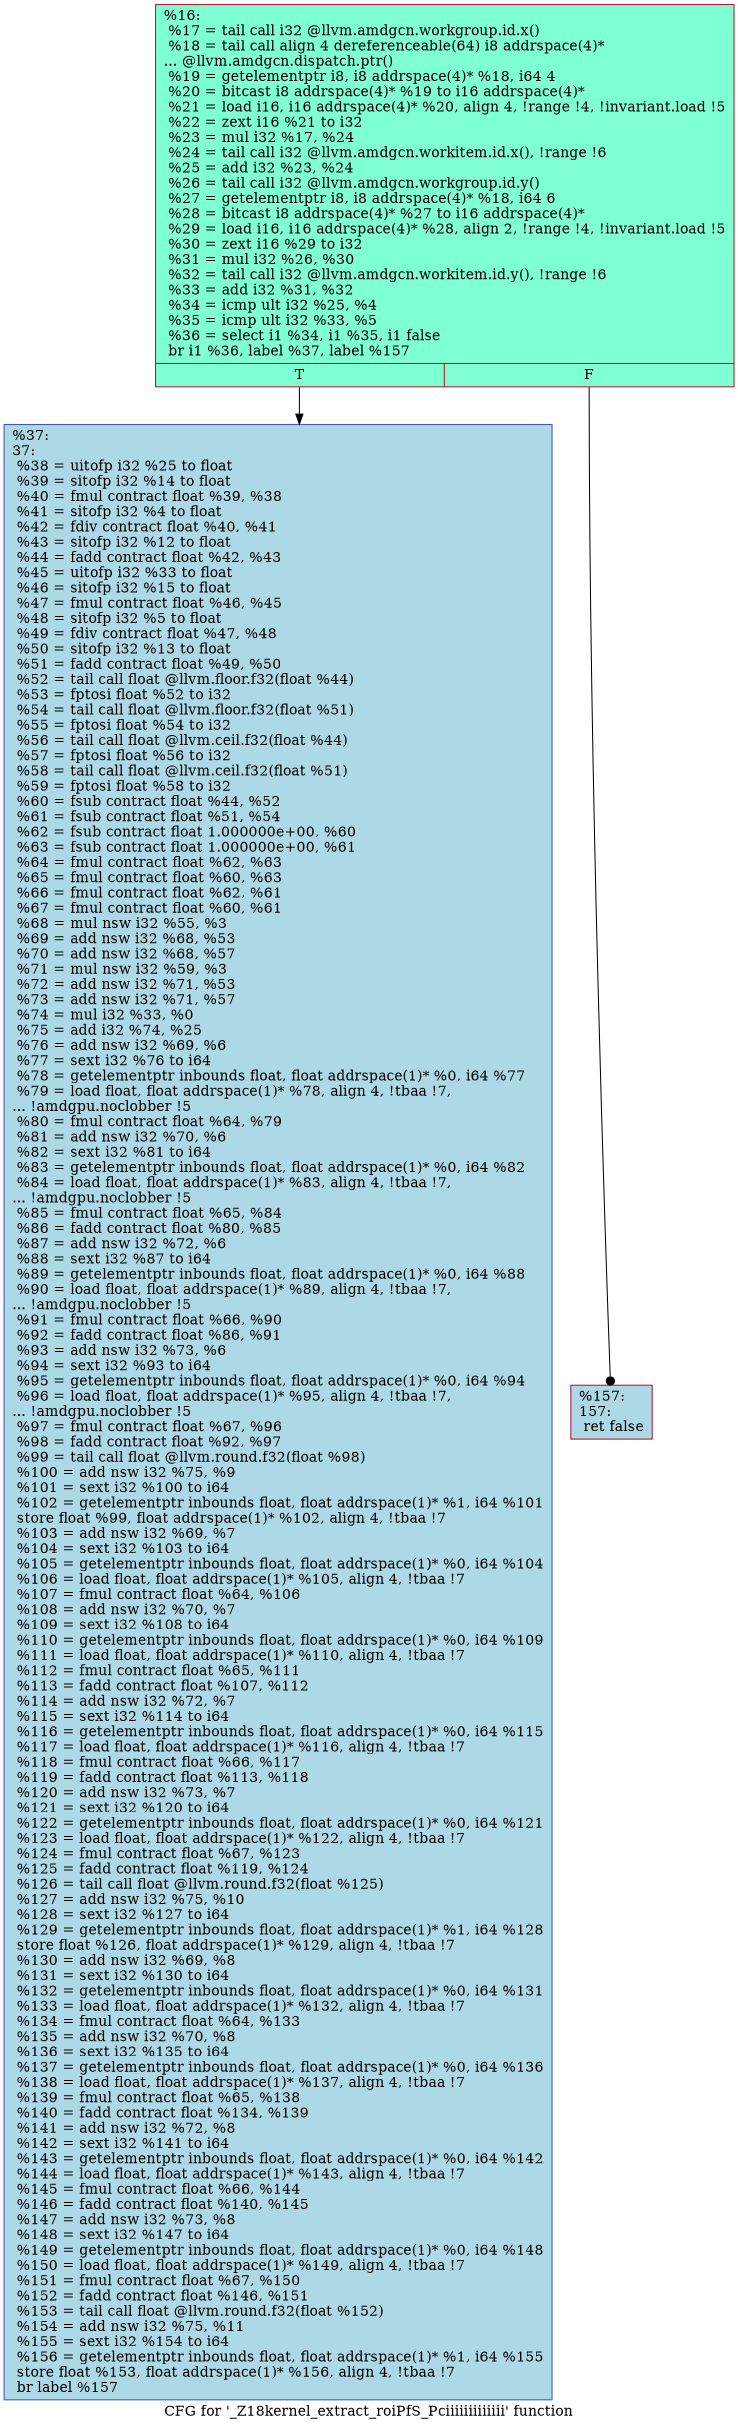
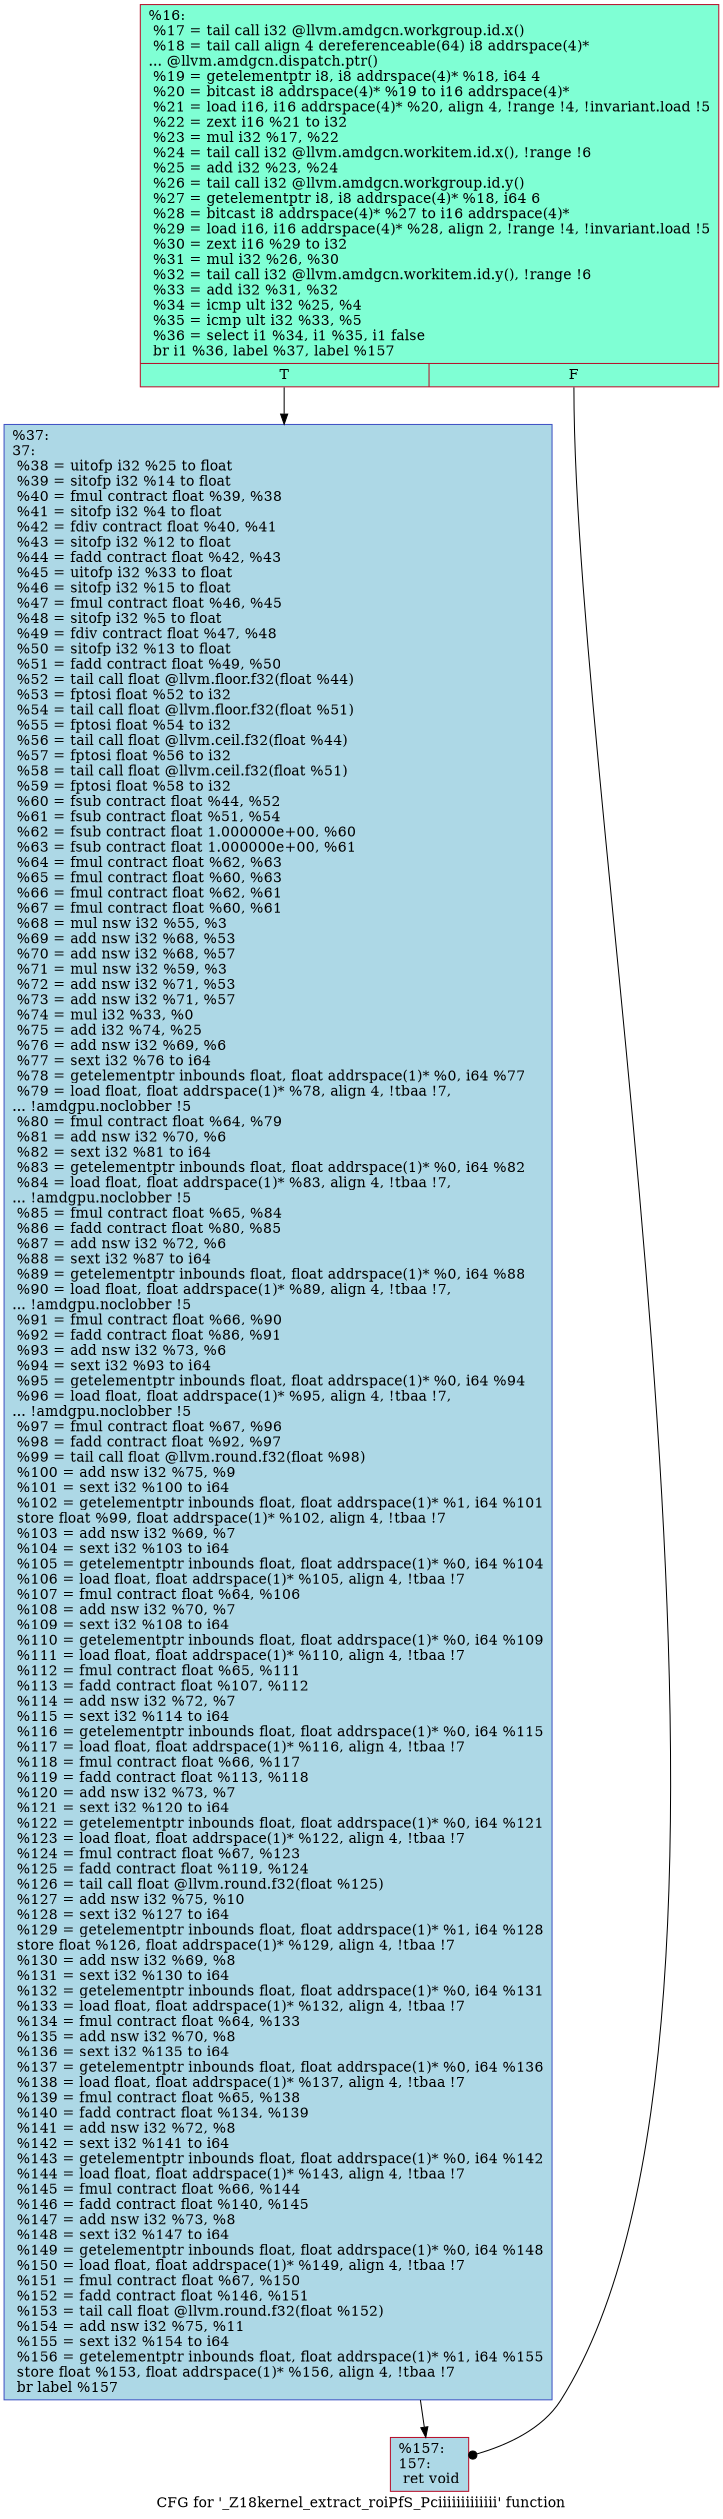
node "%16:": text "%23 = mul i32 %17, %24" -> "%23 = mul i32 %17, %22"
node "%157:": text "ret false" -> "ret void"
edge "%37:" -> "%157:": added
